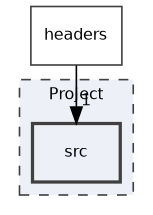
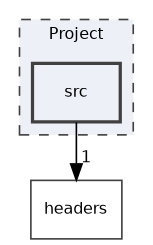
edge "headers" -> "src": reversed
